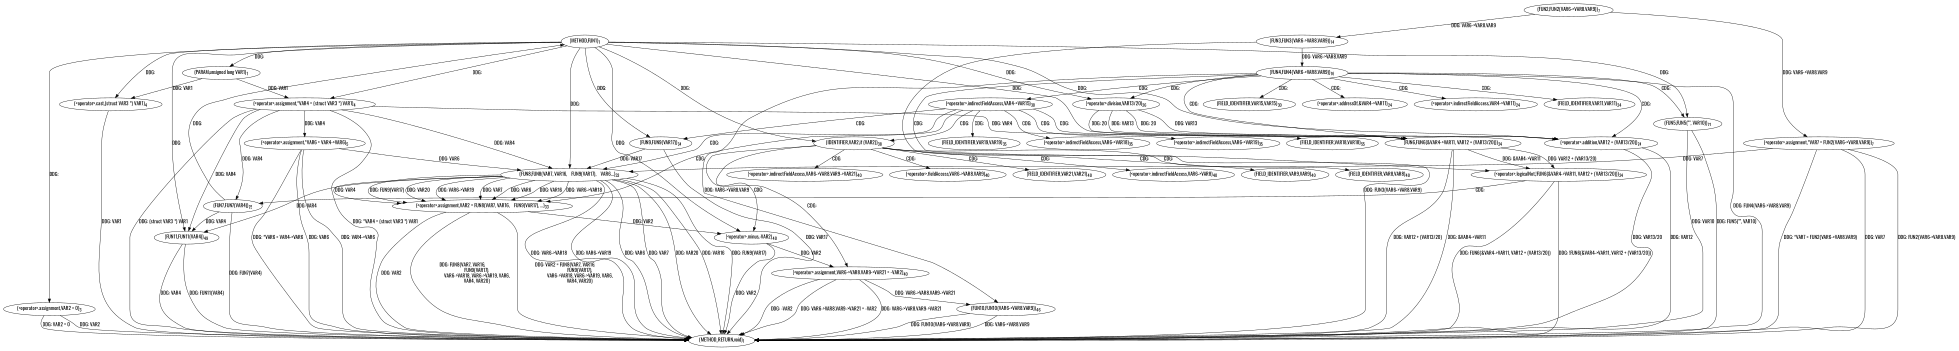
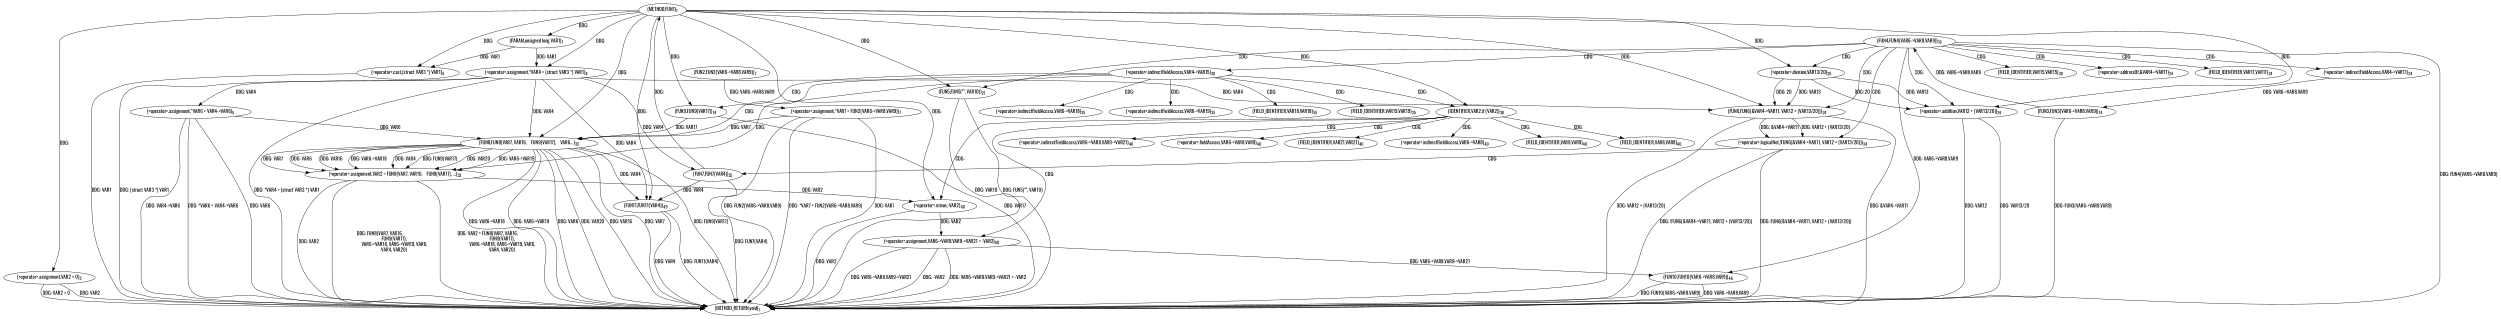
edge "(FUN2,FUN2(VAR6->VAR8.VAR9))" -> "(FUN3,FUN3(VAR6->VAR8.VAR9))": now "(<operator>.indirectFieldAccess,VAR4->VAR11)" -> "(FUN3,FUN3(VAR6->VAR8.VAR9))"
